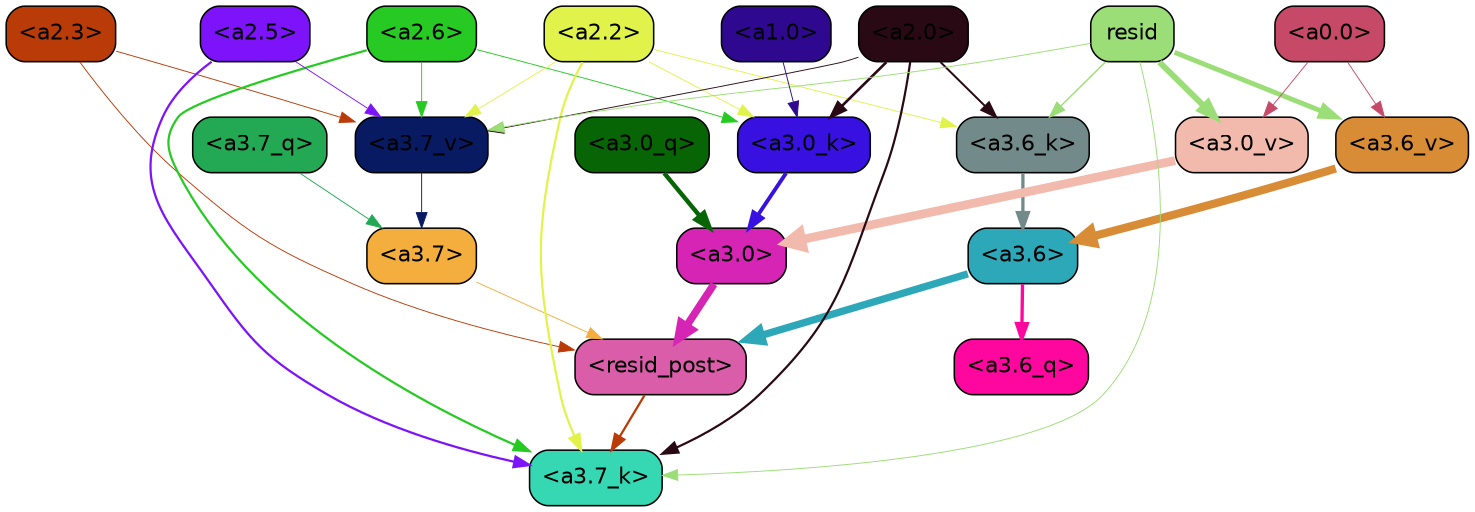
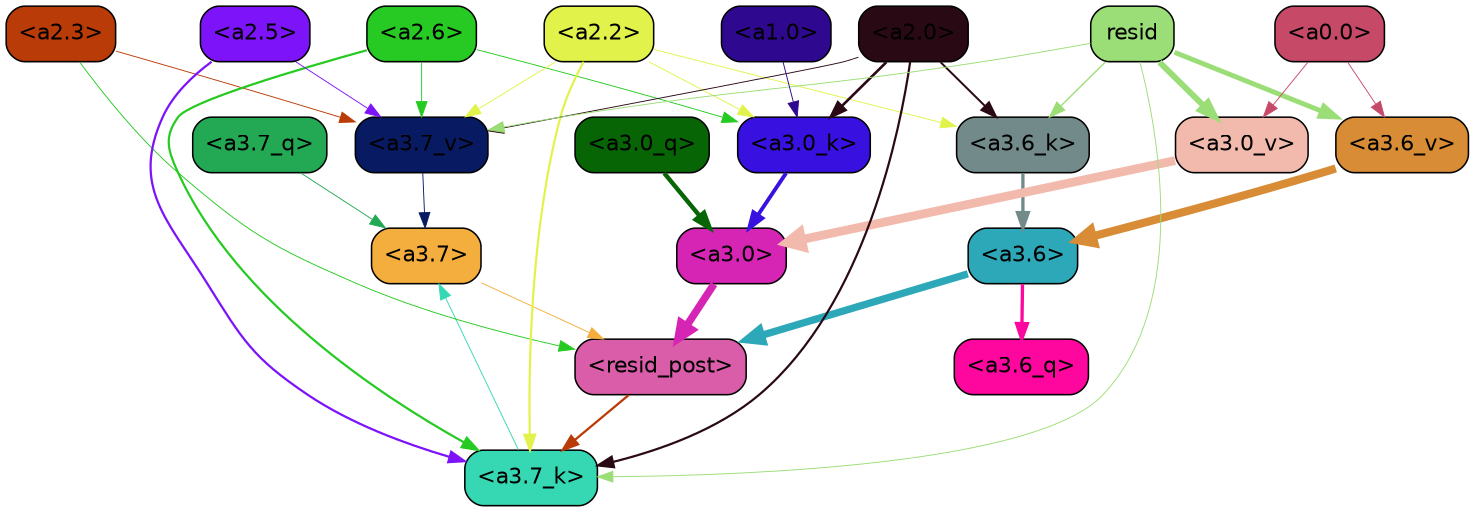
edge "<a2.3>" -> "<resid_post>": color #b93b07 -> #26ca22
edge "<a3.7_k>" -> "<a3.7>": added
